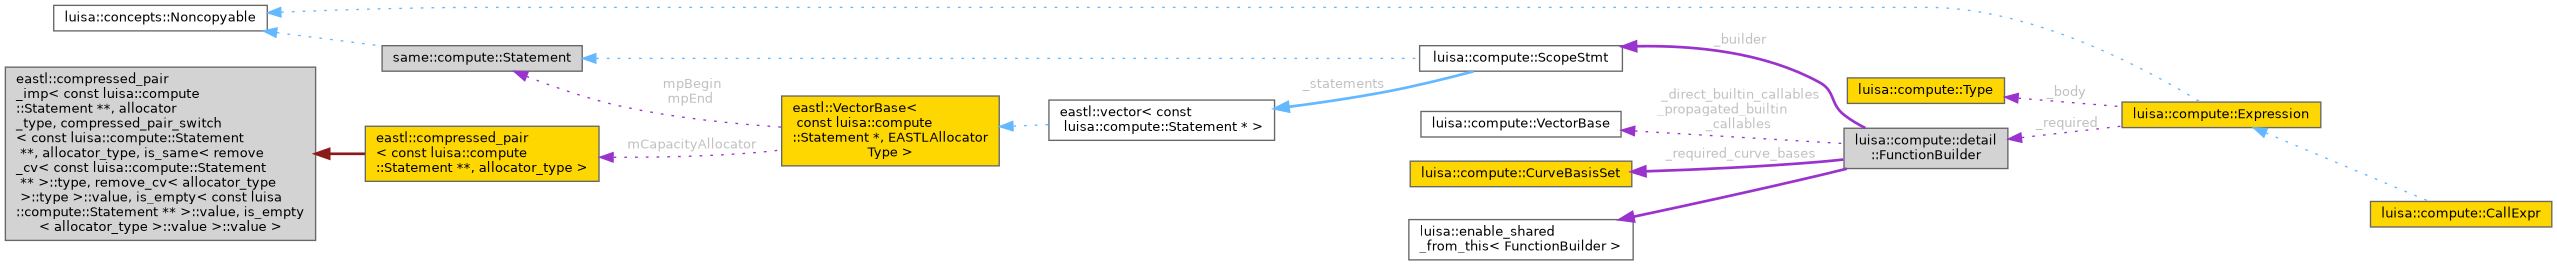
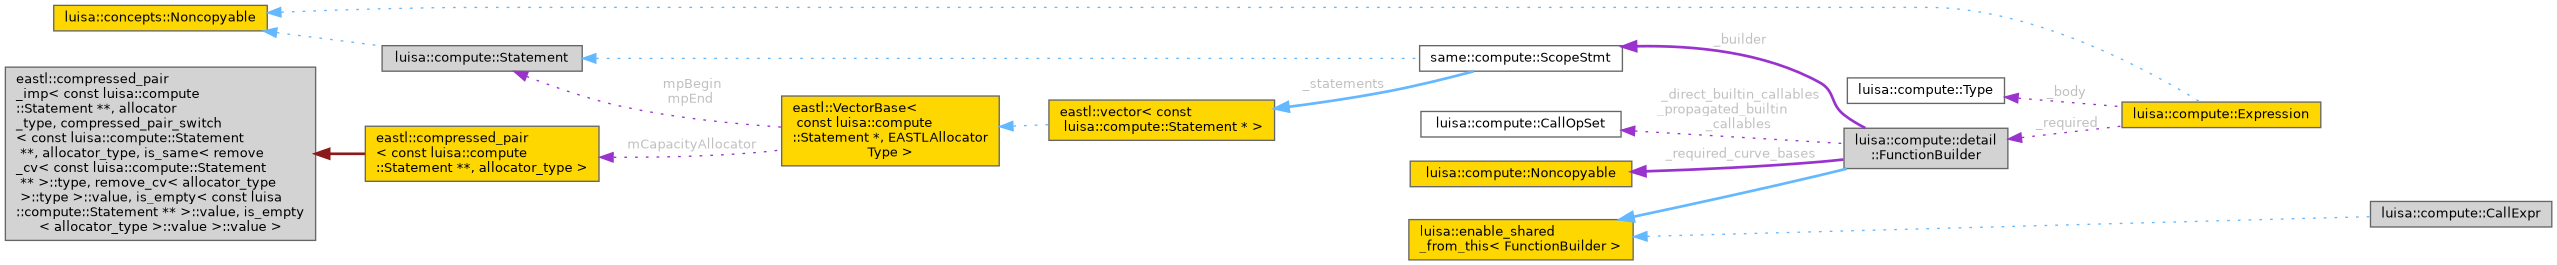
node "luisa::concepts::Noncopyable": fillcolor white -> gold
node "same::compute::Statement": label "same::compute::Statement" -> "luisa::compute::Statement"
node "luisa::compute::ScopeStmt": label "luisa::compute::ScopeStmt" -> "same::compute::ScopeStmt"
node "luisa::compute::Type": fillcolor gold -> white
node "eastl::vector< const luisa::compute::Statement * >": fillcolor white -> gold
node "luisa::compute::VectorBase": label "luisa::compute::VectorBase" -> "luisa::compute::CallOpSet"
edge "luisa::compute::CallExpr" -> "luisa::compute::Expression": now "luisa::compute::CallExpr" -> "luisa::enable_shared _from_this< FunctionBuilder >"
node "luisa::compute::CurveBasisSet": label "luisa::compute::CurveBasisSet" -> "luisa::compute::Noncopyable"
edge "luisa::compute::detail ::FunctionBuilder" -> "luisa::enable_shared _from_this< FunctionBuilder >": color darkorchid3 -> steelblue1
node "luisa::compute::CallExpr": fillcolor gold -> lightgrey
node "luisa::enable_shared _from_this< FunctionBuilder >": fillcolor white -> gold
